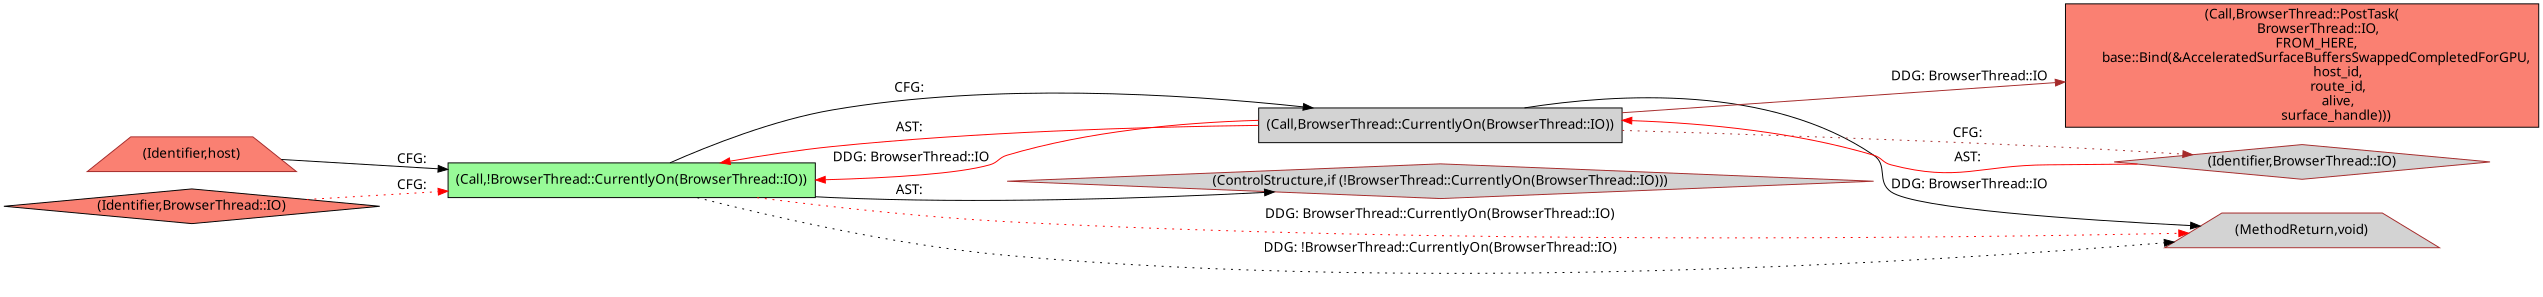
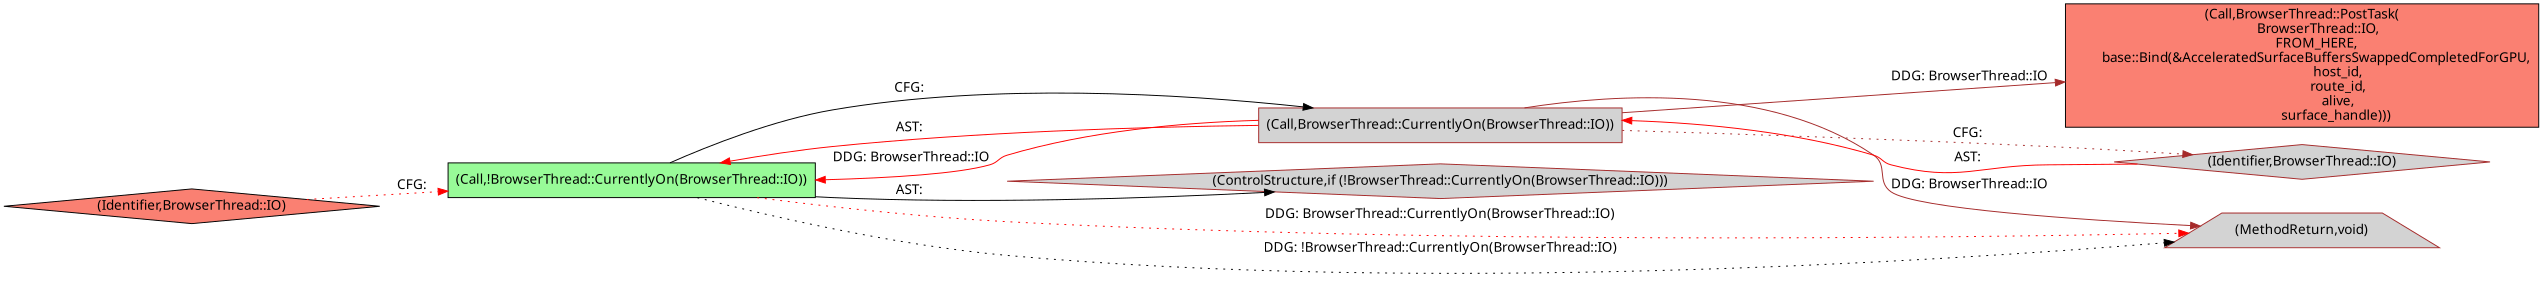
node "(Call,BrowserThread::CurrentlyOn(BrowserThread::IO))": color black -> brown
node "(Identifier,host)": removed
edge "(Call,BrowserThread::CurrentlyOn(BrowserThread::IO))" -> "(MethodReturn,void)": color black -> brown
